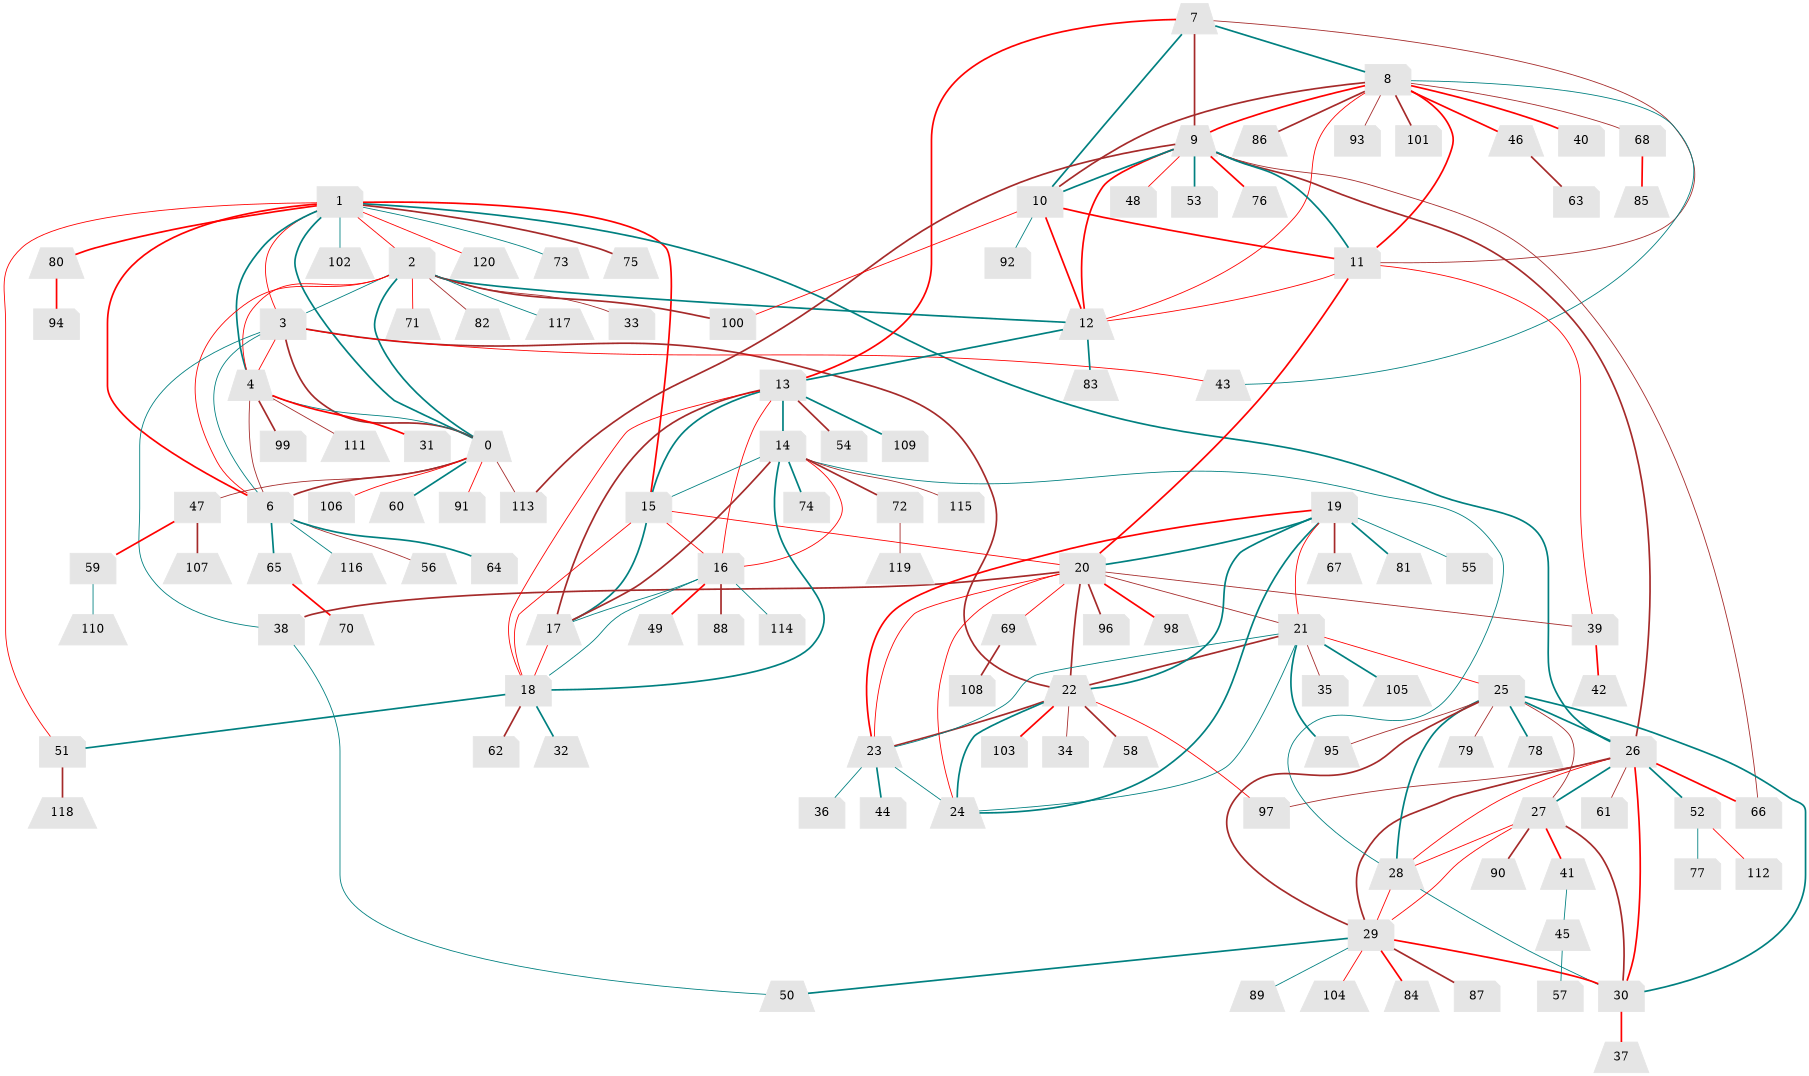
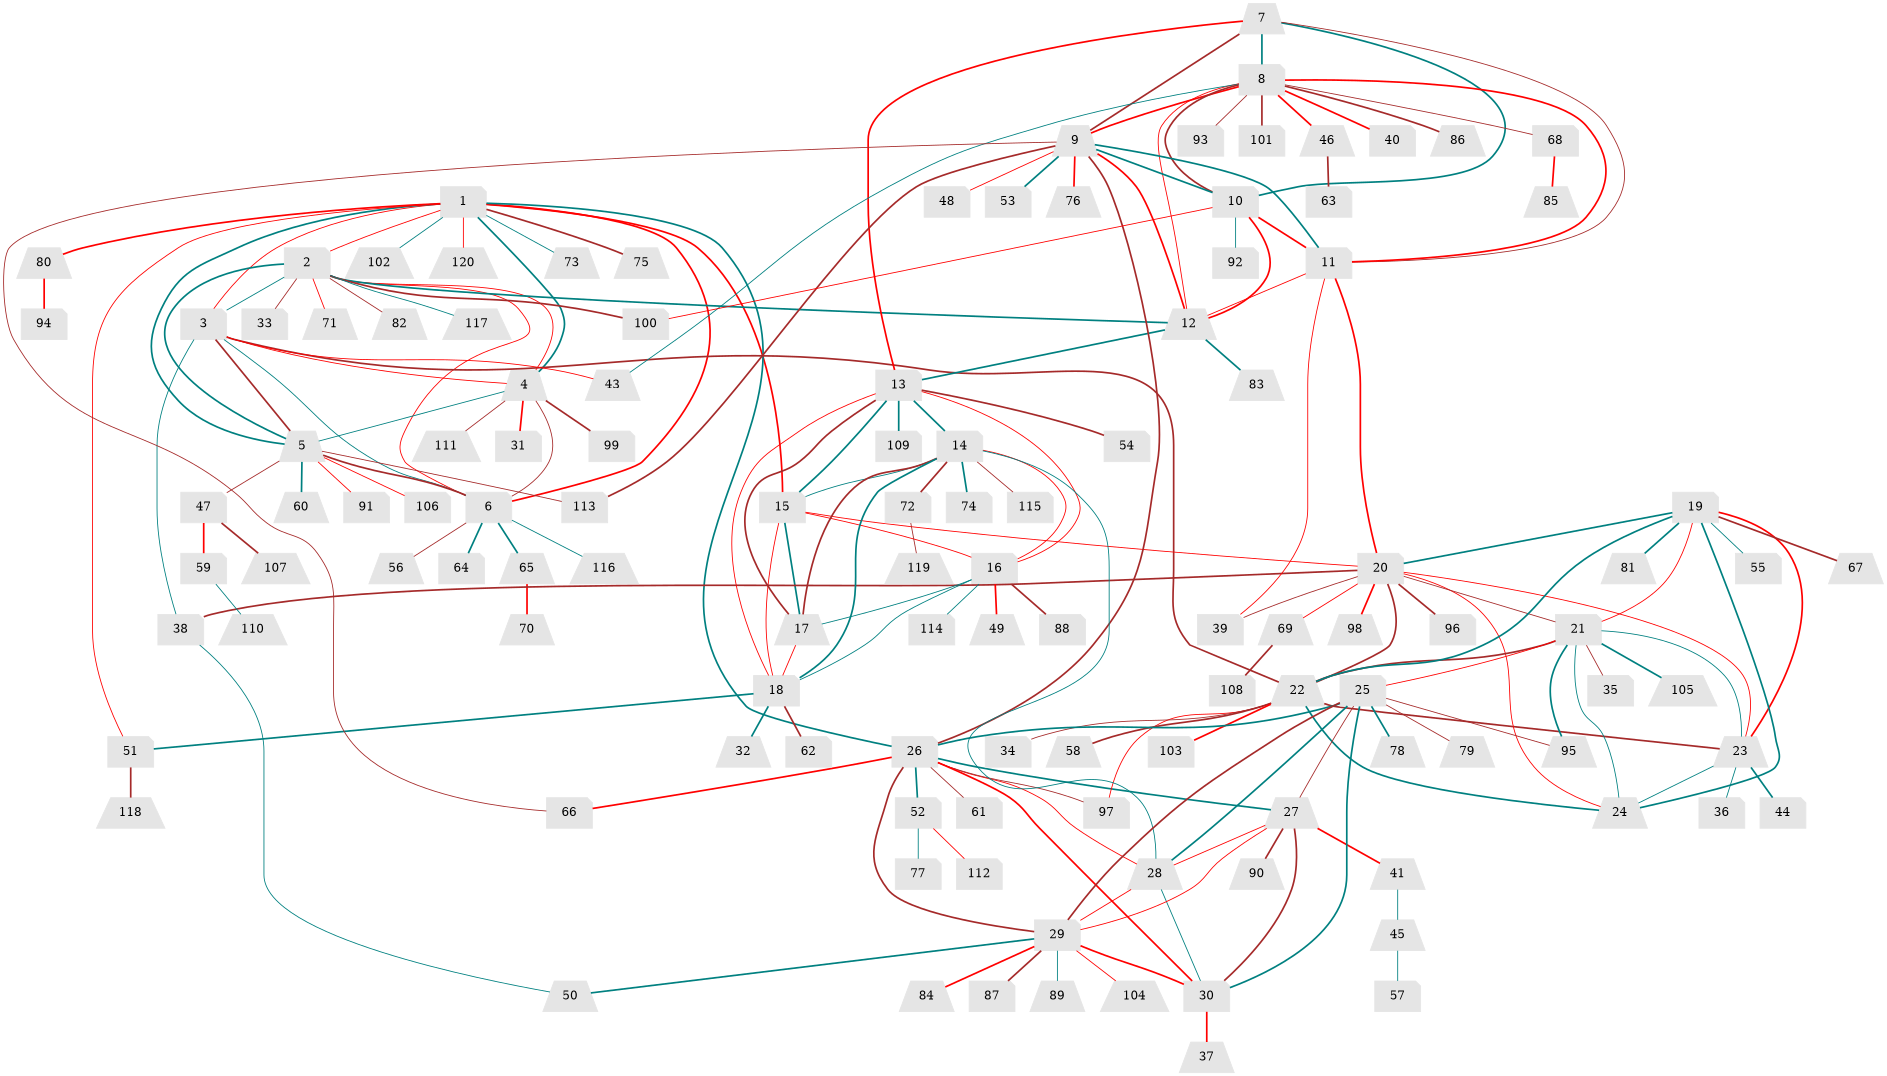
node "0": label "0" -> "5"
node "42": removed
